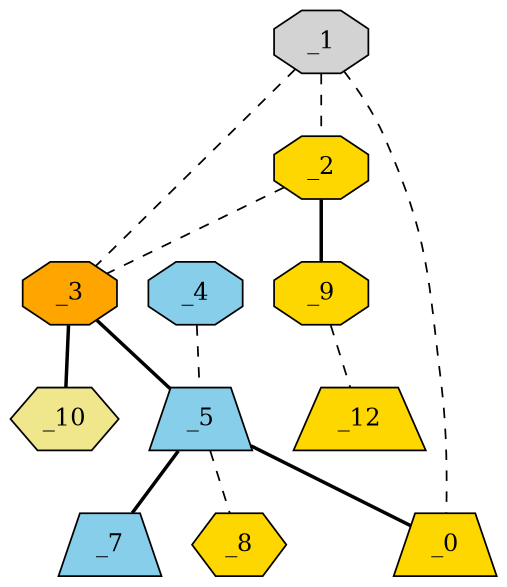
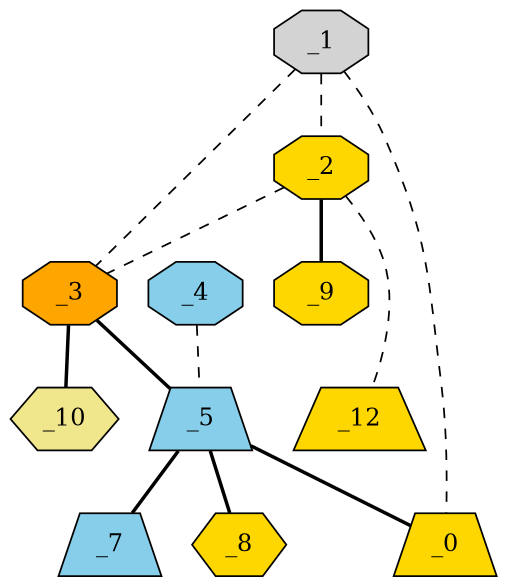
edge "_9" -- "_12": now "_2" -- "_12"
edge "_5" -- "_8": style dashed -> bold
